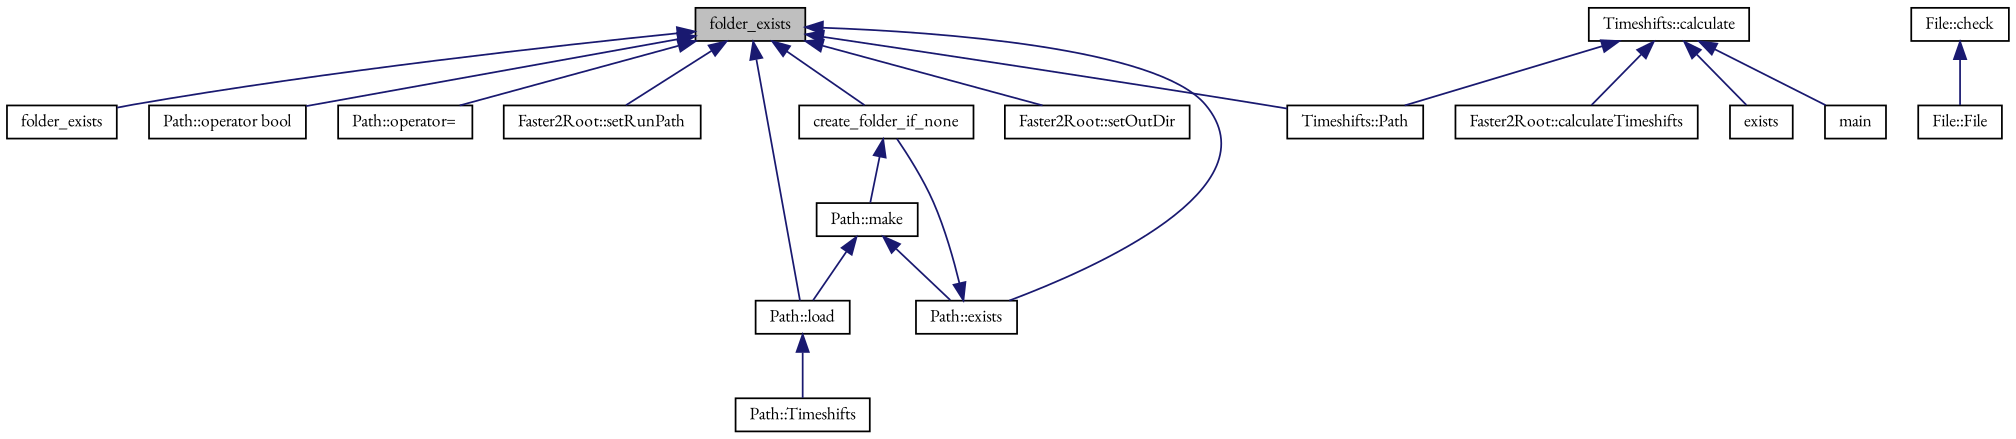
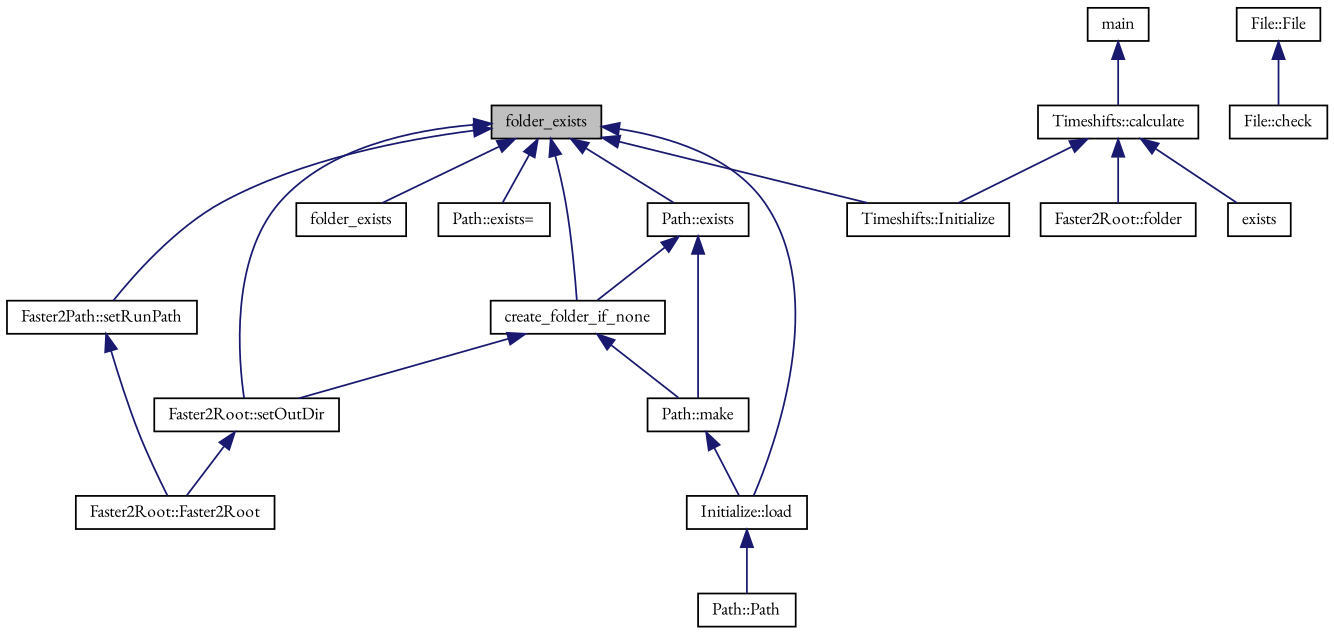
edge "main" -> "Timeshifts::calculate": reversed
edge "File::File" -> "File::check": reversed
node "Path::operator bool": removed
node "Path::operator=": label "Path::operator=" -> "Path::exists="
node "Faster2Root::setRunPath": label "Faster2Root::setRunPath" -> "Faster2Path::setRunPath"
node "Timeshifts::Path": label "Timeshifts::Path" -> "Timeshifts::Initialize"
node "Faster2Root::calculateTimeshifts": label "Faster2Root::calculateTimeshifts" -> "Faster2Root::folder"
edge "Path::exists" -> "Path::make": reversed
node "Path::load": label "Path::load" -> "Initialize::load"
edge "Faster2Root::setOutDir" -> "create_folder_if_none": added
node "Path::Timeshifts": label "Path::Timeshifts" -> "Path::Path"
node "Faster2Root::Faster2Root": added
